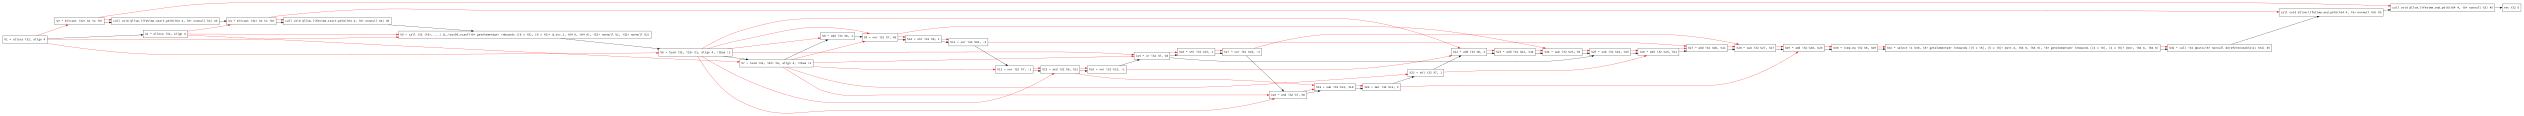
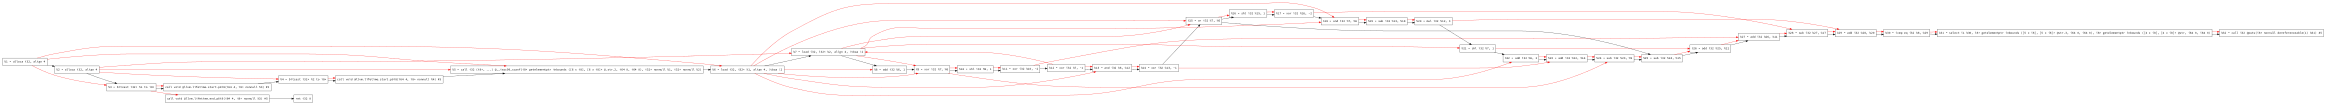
node "call void @llvm.lifetime.end.p0i8(i64 4, i8* nonnull %4) #5": removed
edge "%7 = load i32, i32* %2, align 4, !tbaa !2" -> "%12 = xor i32 %7, -1": reversed
edge "%14 = xor i32 %13, -1" -> "%22 = add i32 %6, 2": now "%14 = xor i32 %13, -1" -> "%23 = add i32 %22, %14"
edge "%2 = alloca i32, align 4" -> "%3 = bitcast i32* %1 to i8*": added
edge "%13 = and i32 %6, %12" -> "%19 = sub i32 %13, %18": removed
